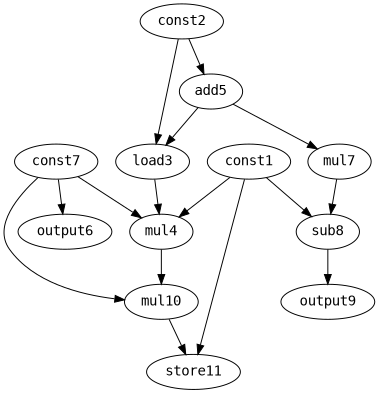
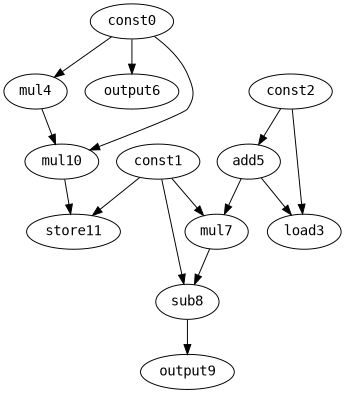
node "const7": label "const7" -> "const0"
edge "load3" -> "mul4": removed
edge "const1" -> "mul4": now "const1" -> "mul7"
